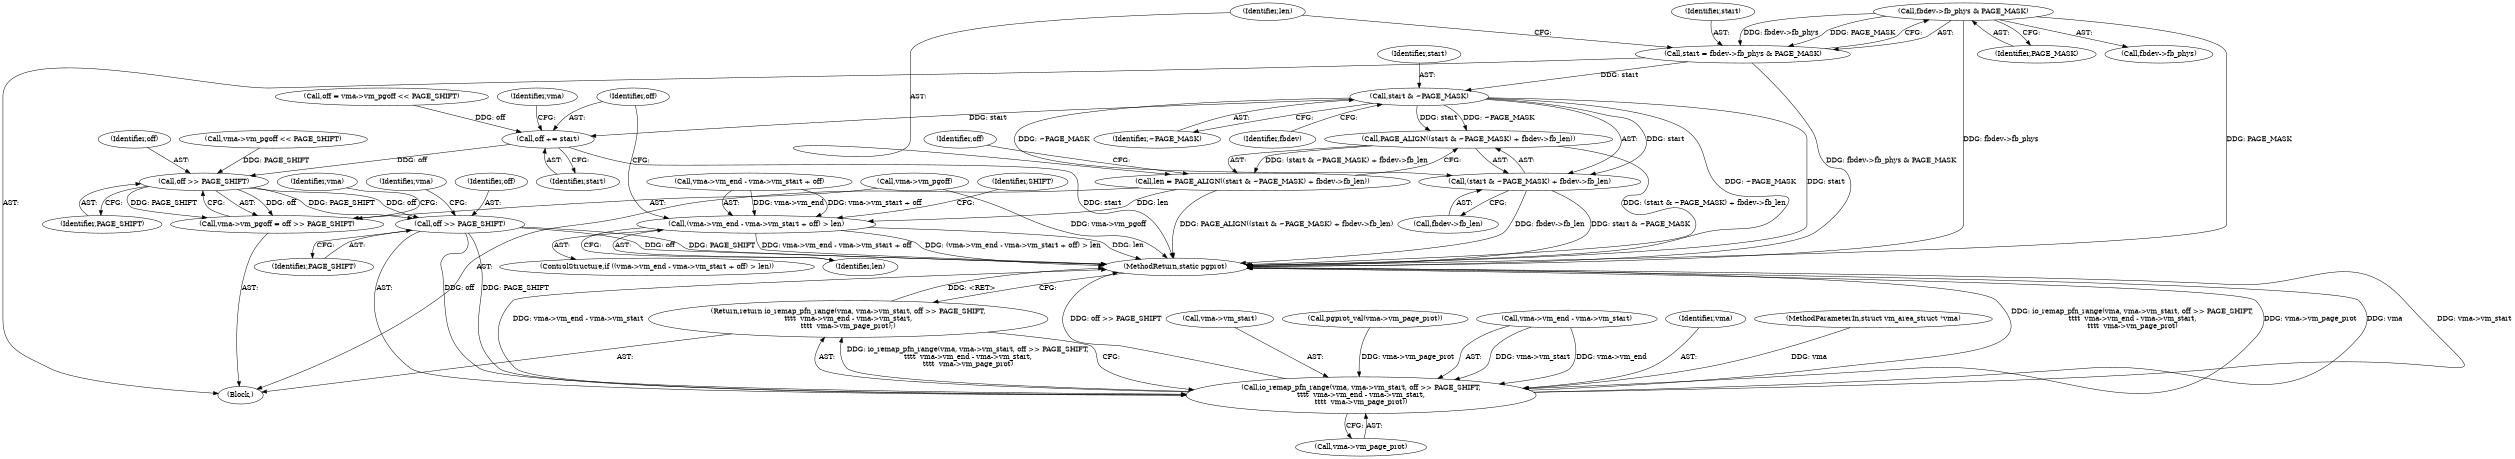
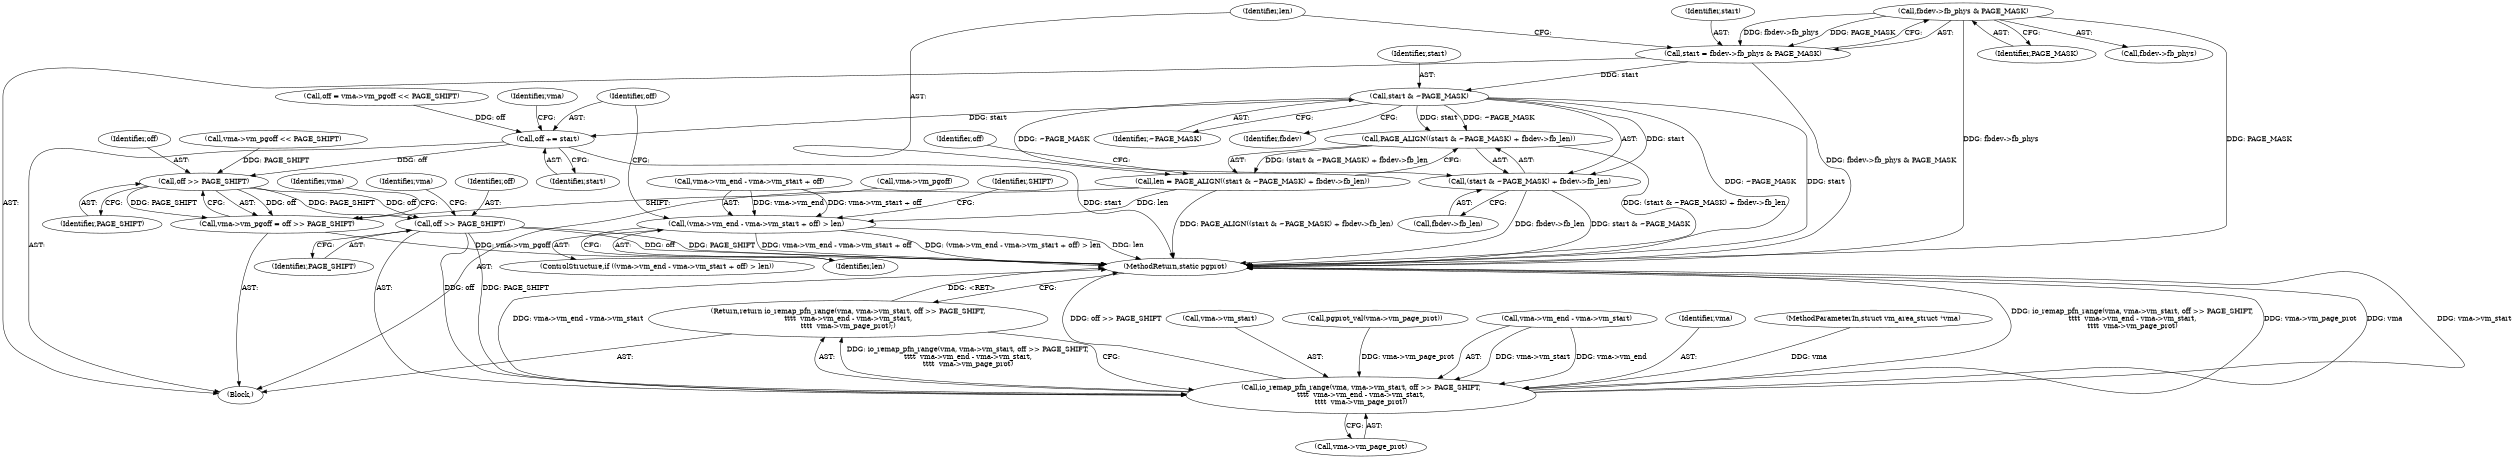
edge "(Identifier,fbdev)" -> "(Call,start & ~PAGE_MASK)": reversed
edge "(Call,off += start)" -> "(Block,)": added, label "AST:"
edge "(Call,vma->vm_pgoff)" -> "(Call,vma->vm_pgoff = off >> PAGE_SHIFT)": label "AST: " -> "SHIFT: "
edge "(Call,vma->vm_pgoff)" -> "(MethodReturn,static pgprot)": now "(Call,vma->vm_pgoff = off >> PAGE_SHIFT)" -> "(MethodReturn,static pgprot)"
